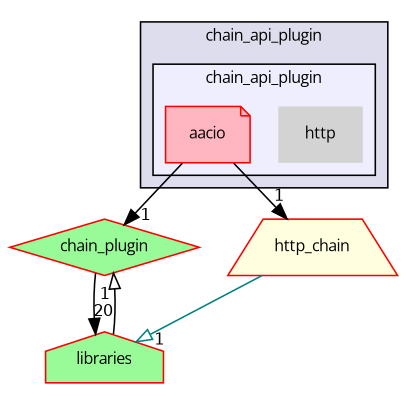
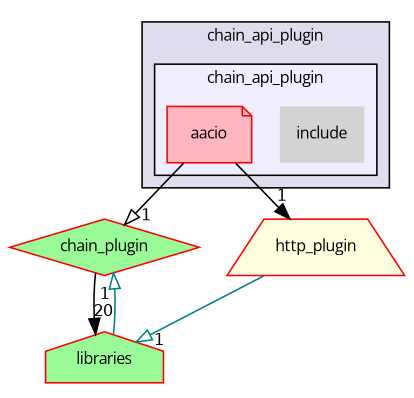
node "http": label "http" -> "include"
edge "aacio" -> "chain_plugin": arrowhead normal -> onormal
node "http_chain": label "http_chain" -> "http_plugin"
edge "libraries" -> "chain_plugin": color black -> teal
